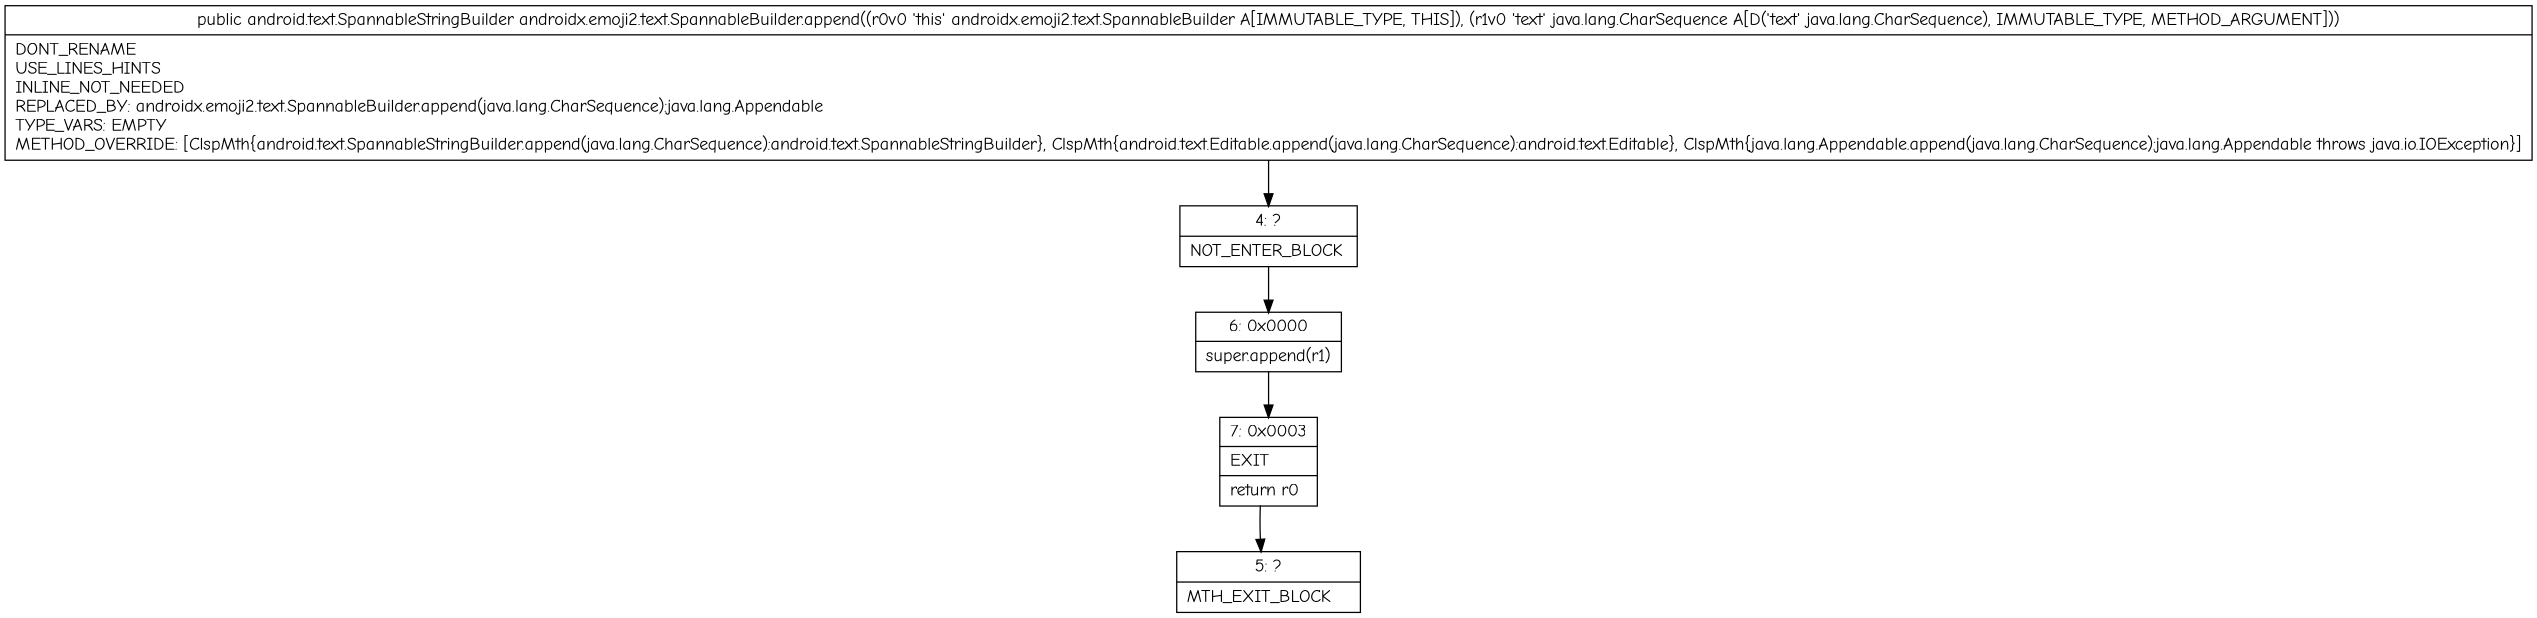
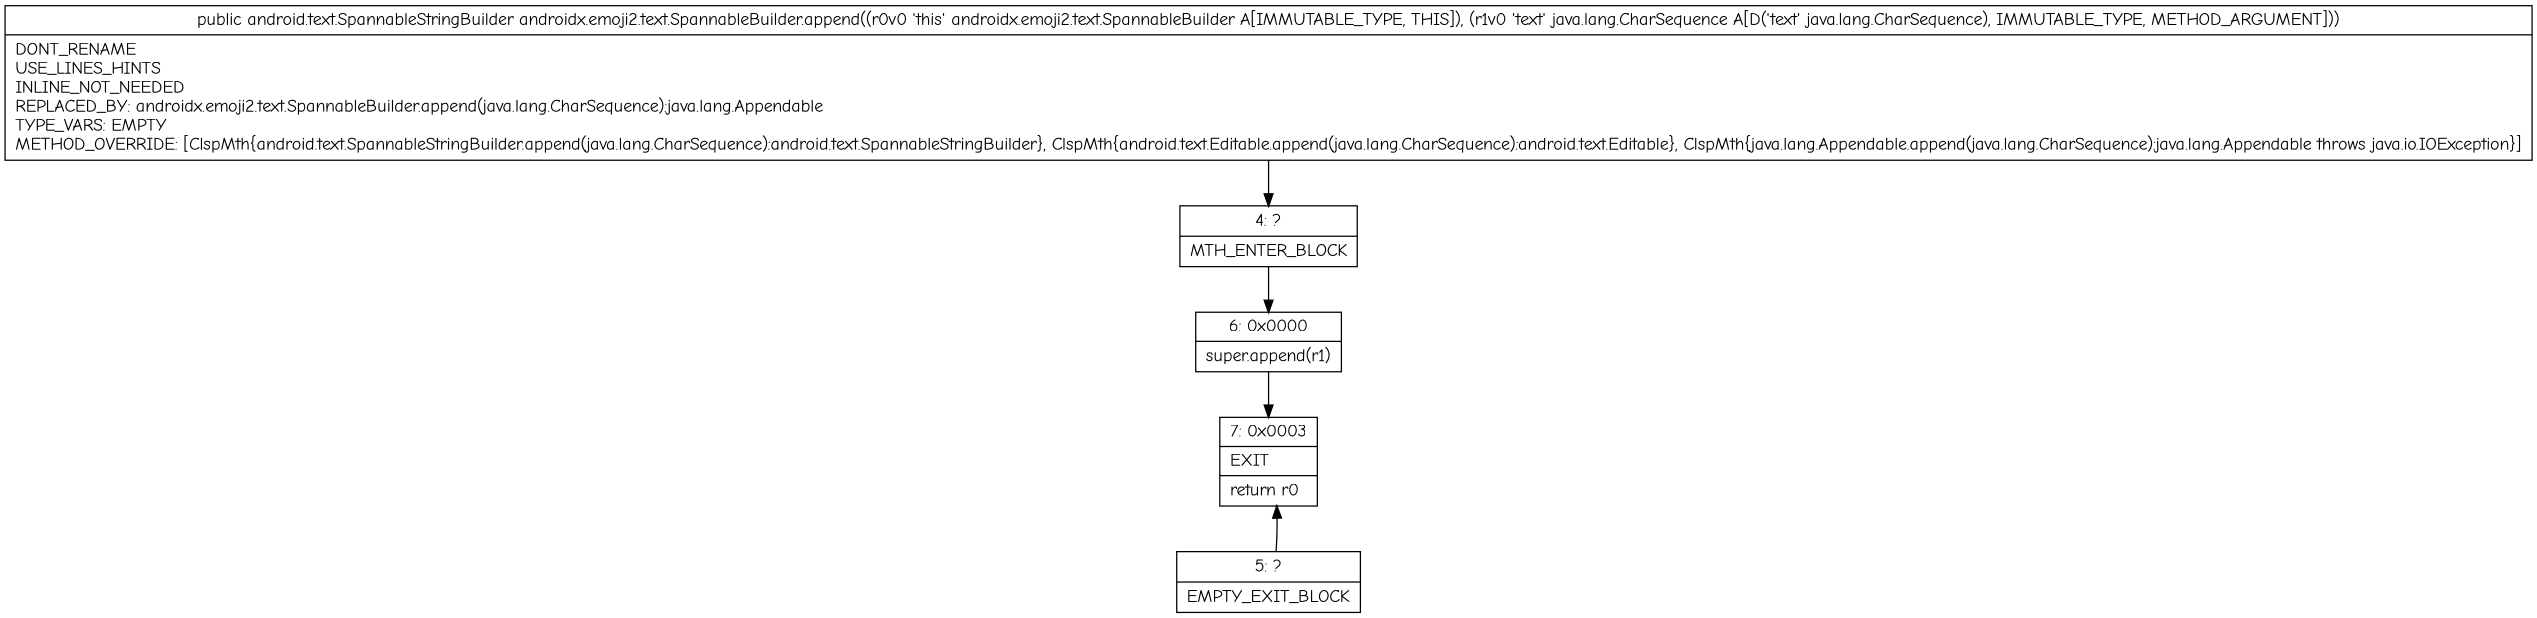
node "4: ?": text "NOT_ENTER_BLOCK" -> "MTH_ENTER_BLOCK"
edge "7: 0x0003" -> "5: ?": reversed
node "5: ?": text "MTH_EXIT_BLOCK" -> "EMPTY_EXIT_BLOCK"
